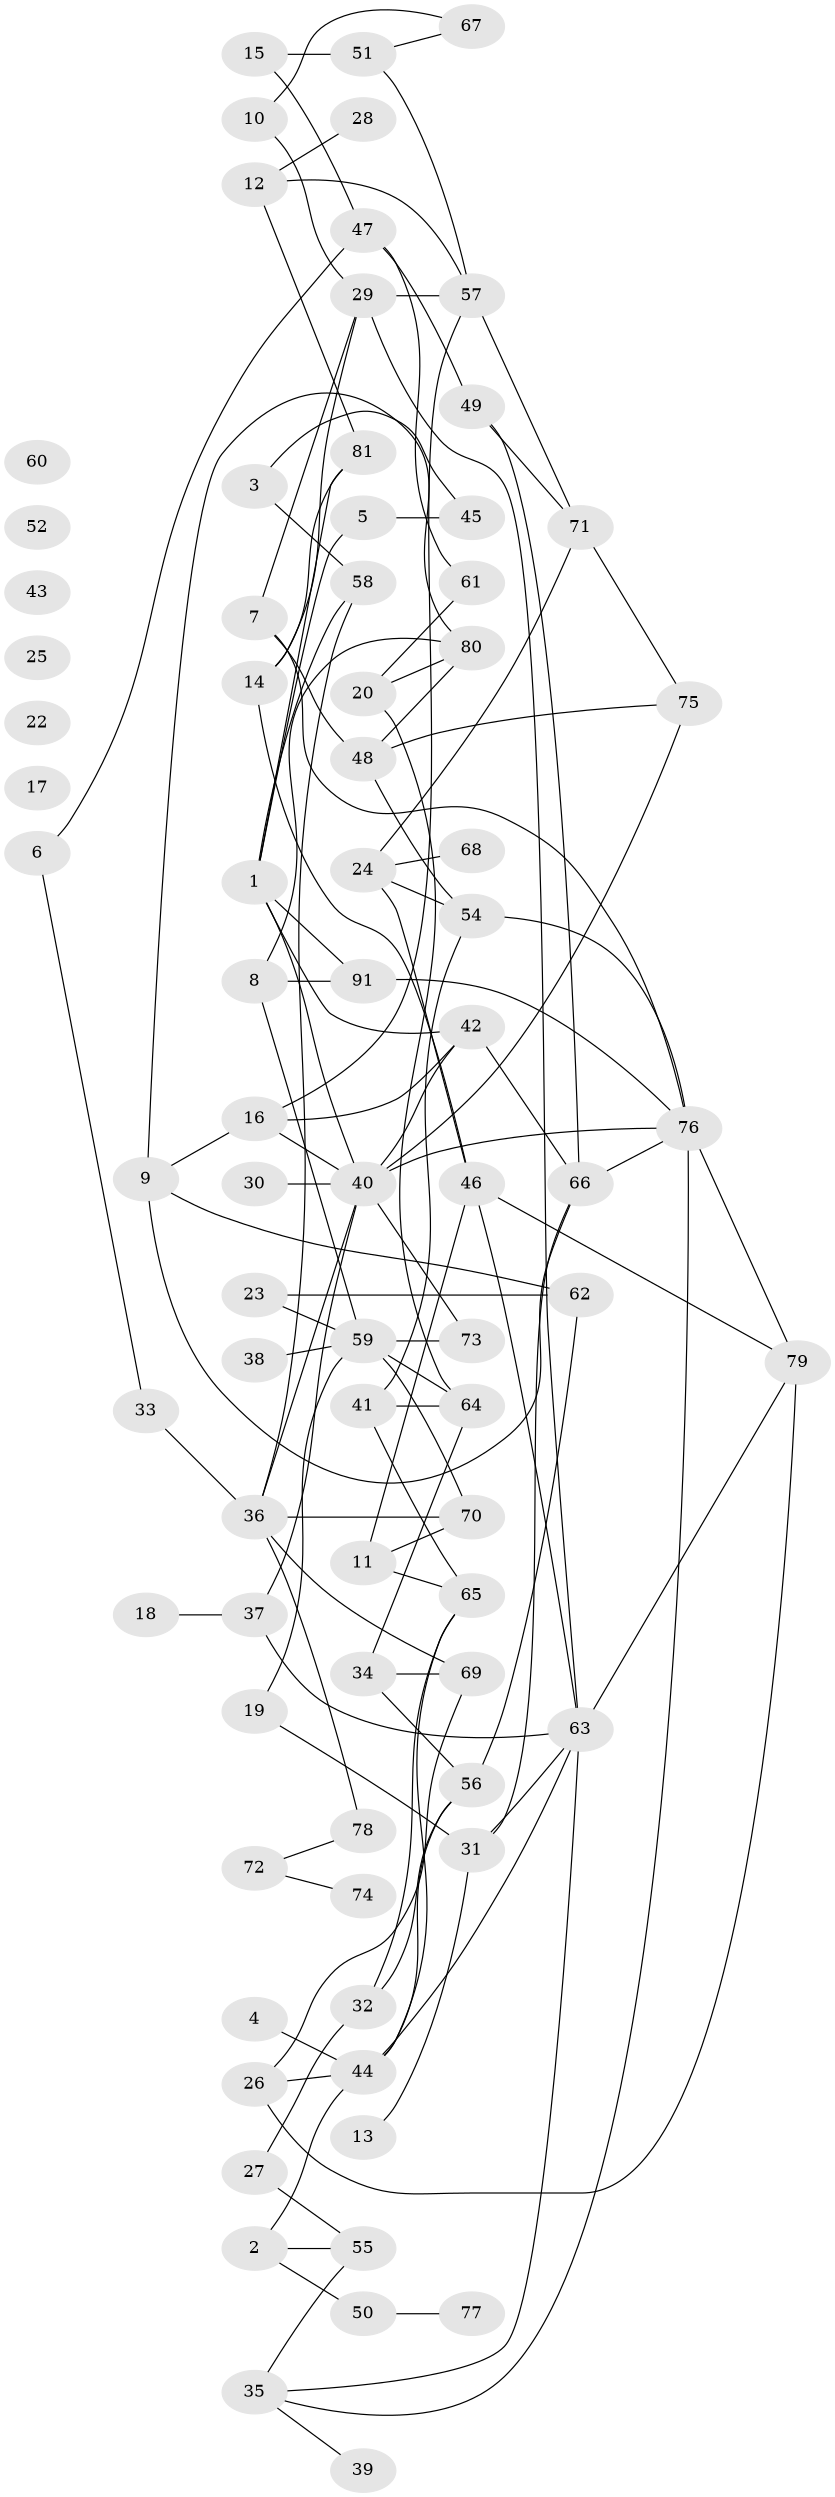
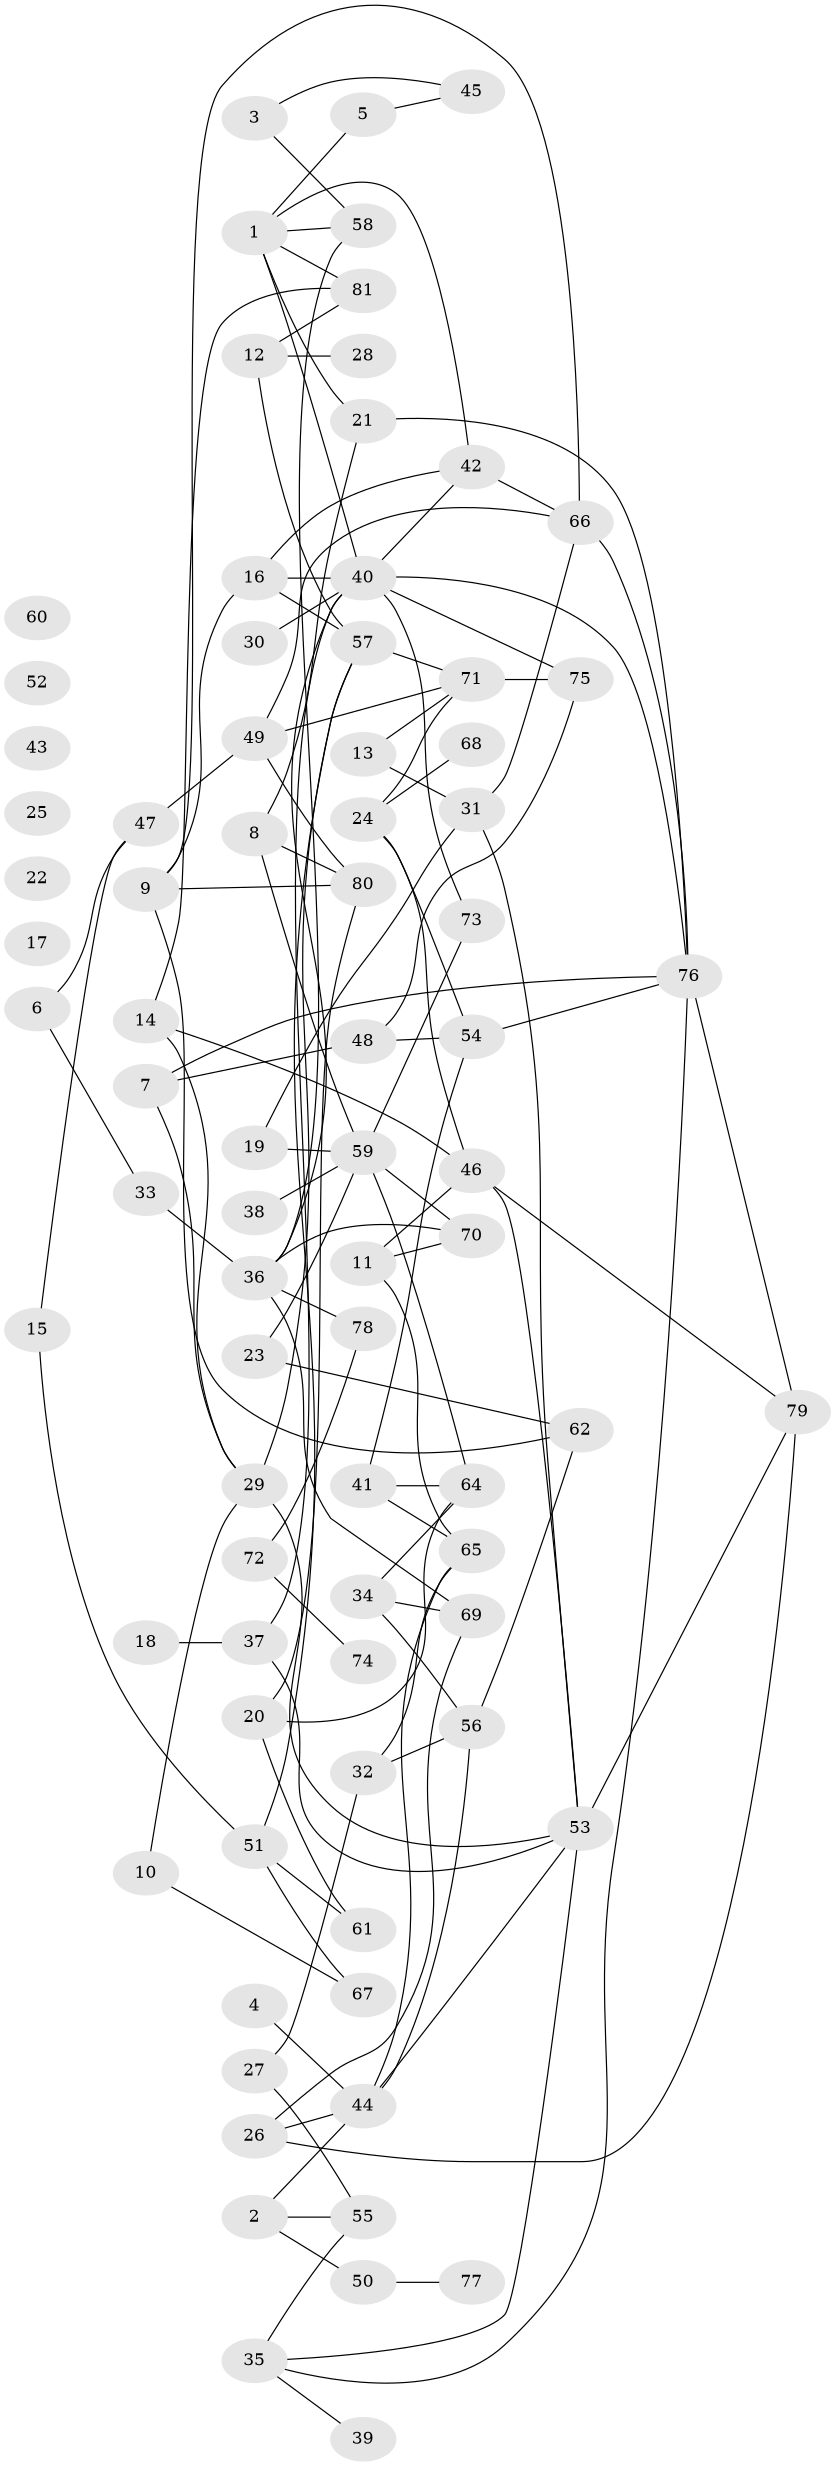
edge "47" -- "61": now "51" -- "61"
edge "80" -- "48": now "80" -- "49"
edge "71" -- "13": added
node "91": label "91" -> "21"
node "63": label "63" -> "53"
